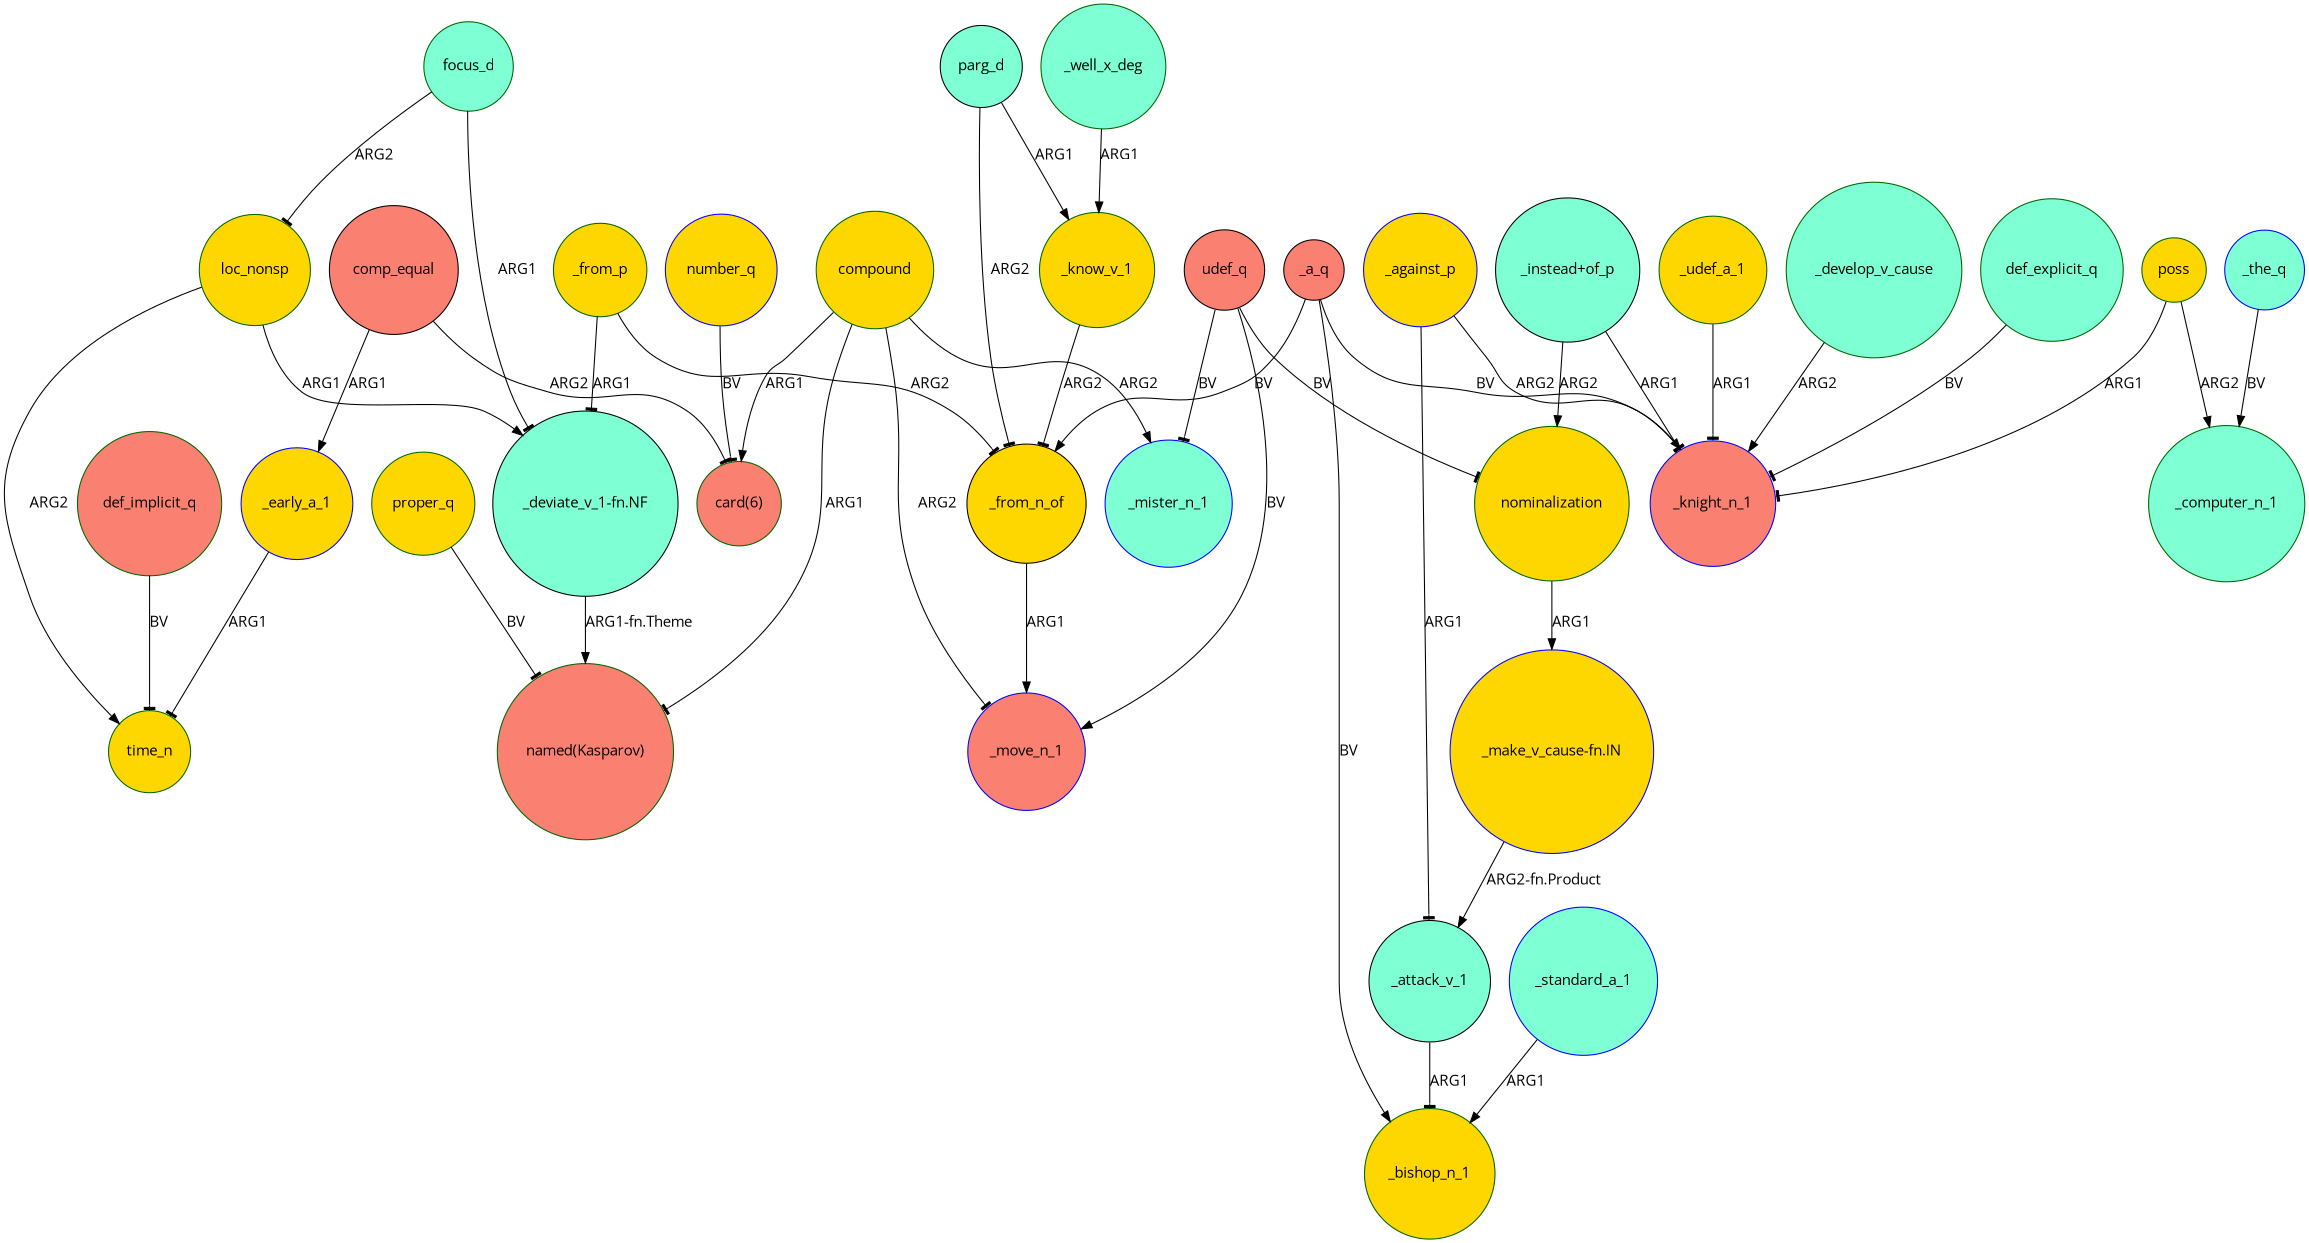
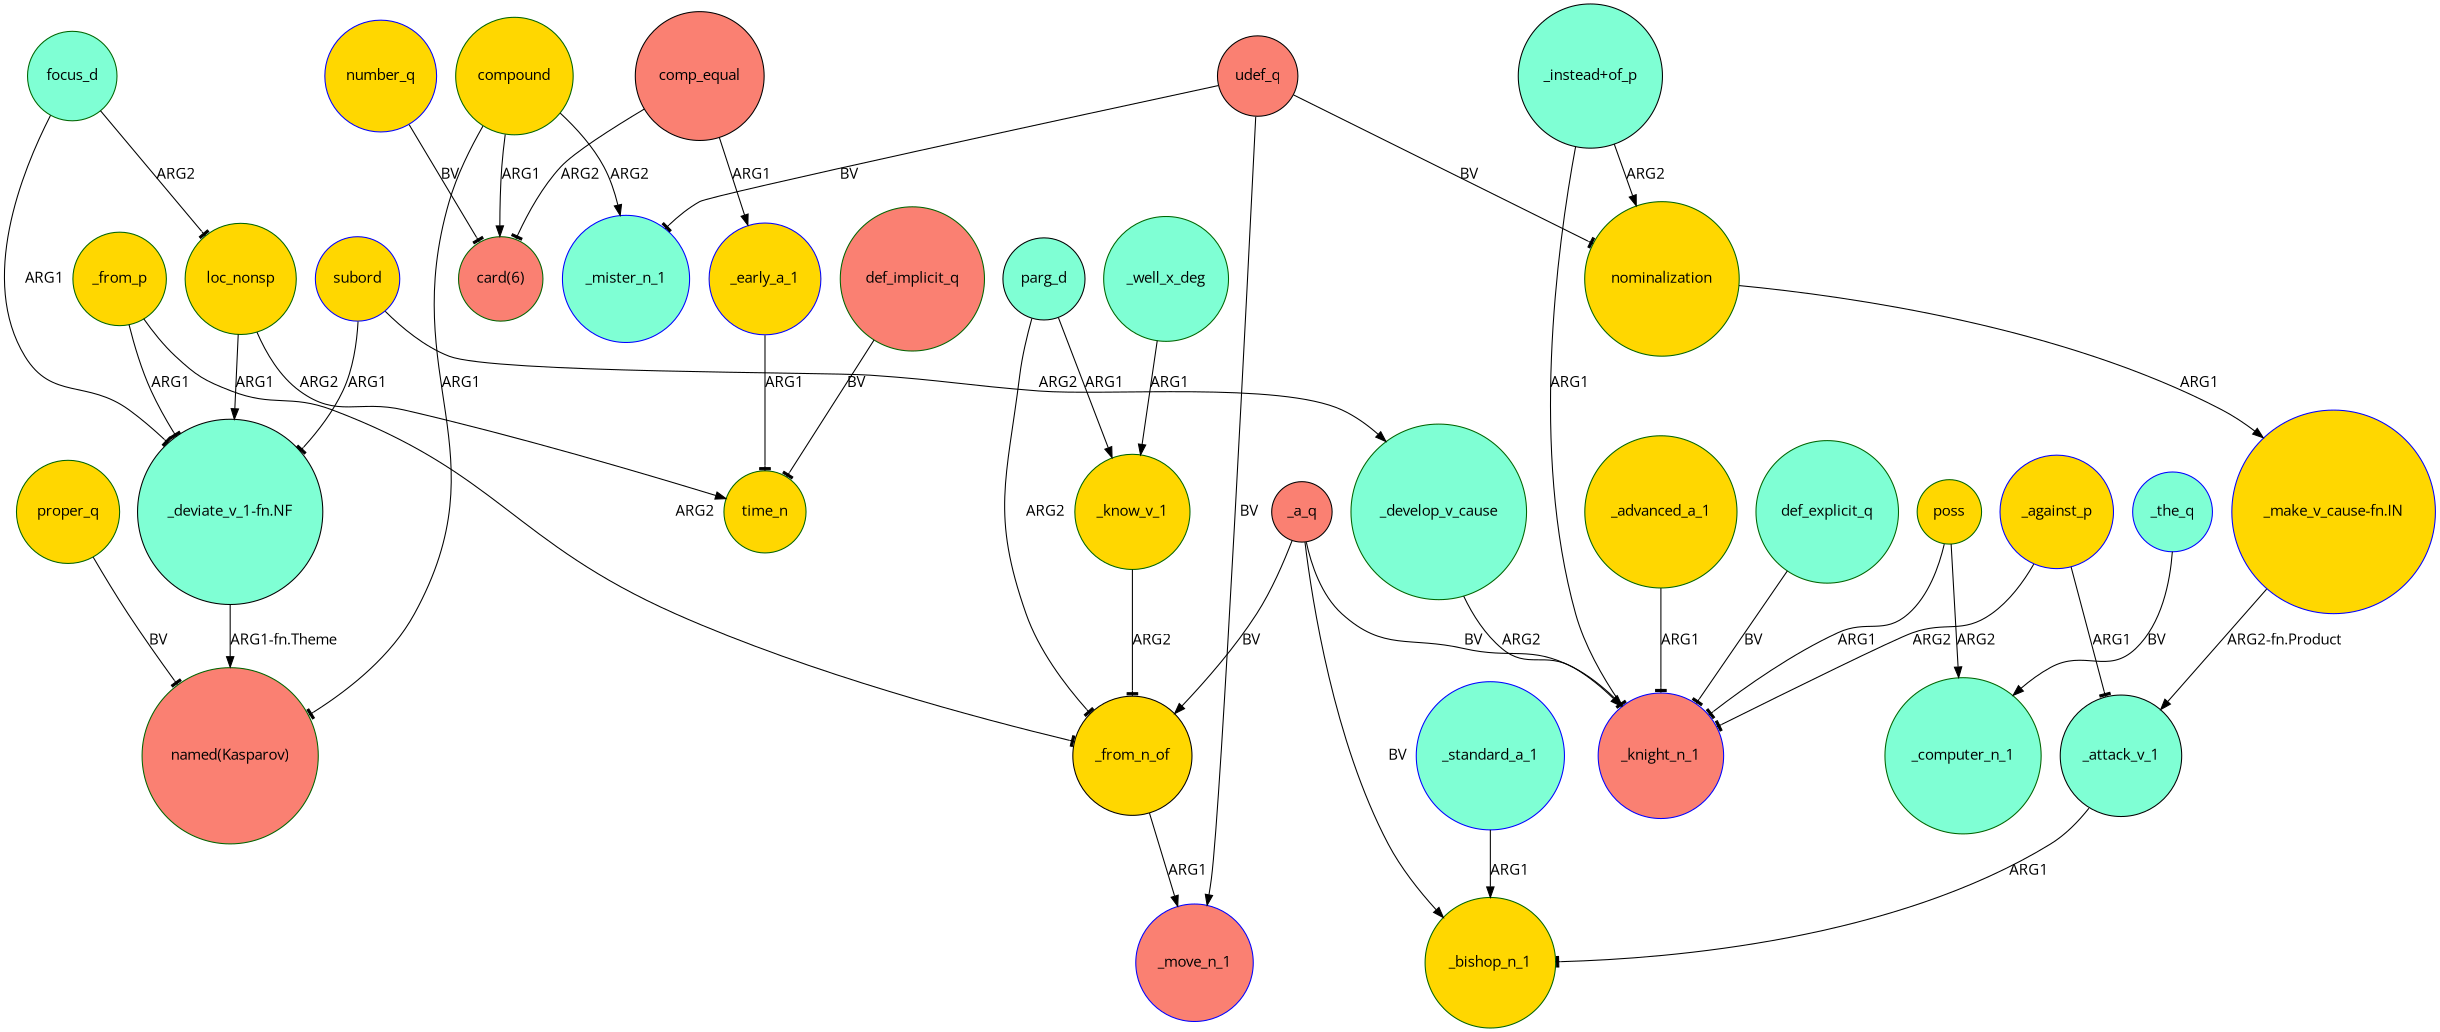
node "_udef_a_1": label "_udef_a_1" -> "_advanced_a_1"
node "subord": added
edge "compound" -> "_move_n_1": removed, label "ARG2"
